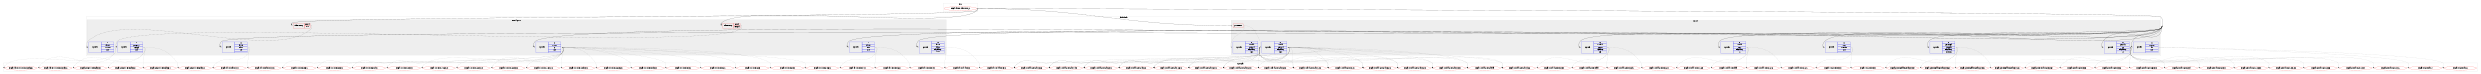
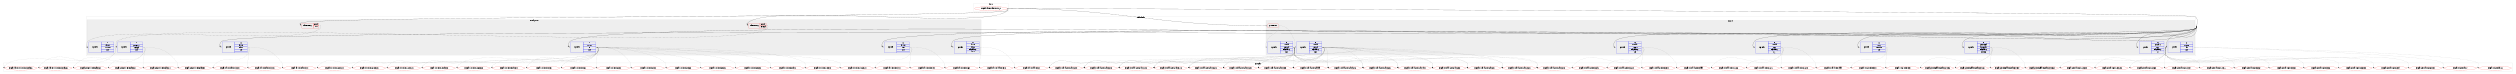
node "portage://dev-libs/openssl-1.0.2t-r1": added
node "portage://sys-devel/bash-1.13.4-r2": label "portage://sys-devel/bash-1.13.4-r2" -> "portage://sys-devel/automake-1.13.4-r2"
node "portage://autoconf-shells/bash-3.2_p57": label "portage://autoconf-shells/bash-3.2_p57" -> "portage://app-shells/bash-3.2_p57"
